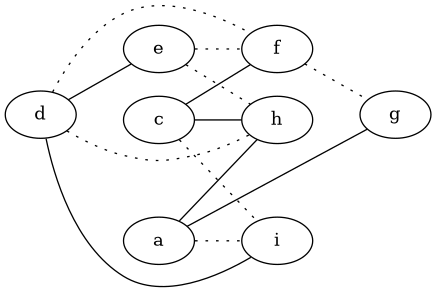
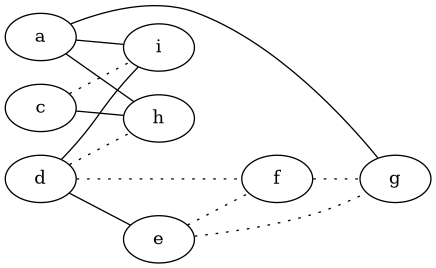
edge "e" -- "h": now "e" -- "g"
edge "f" -- "c": removed
edge "a" -- "i": style dotted -> solid
